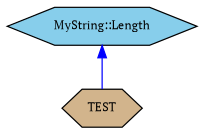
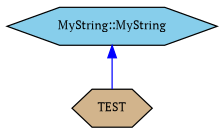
node "MyString::Length": label "MyString::Length" -> "MyString::MyString"
